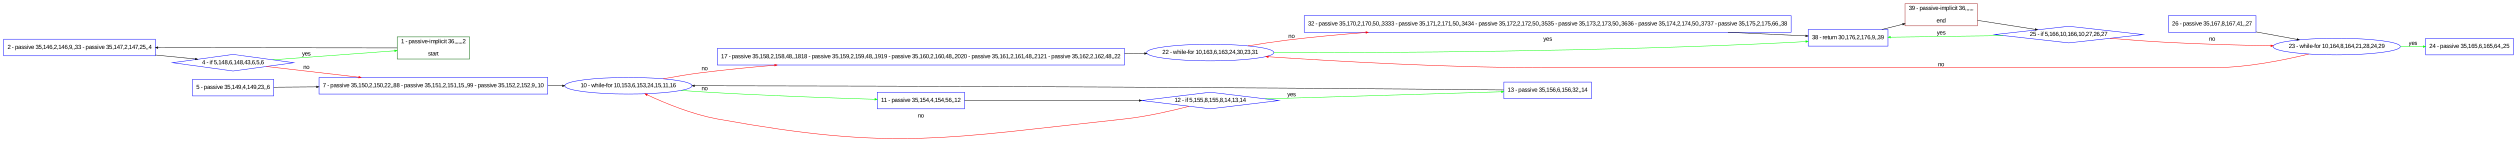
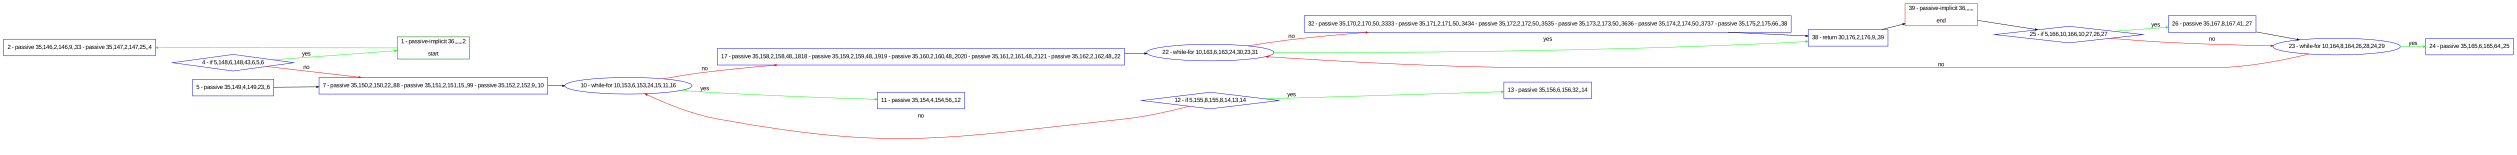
edge "25 - if 5,166,10,166,10,27,26,27" -> "38 - return 30,176,2,176,9,,39": now "25 - if 5,166,10,166,10,27,26,27" -> "26 - passive 35,167,8,167,41,,27"
node "23 - while-for 10,164,8,164,21,28,24,29": label "23 - while-for 10,164,8,164,21,28,24,29" -> "23 - while-for 10,164,8,164,26,28,24,29"
edge "1 - passive-implicit 36,,,,,,2 start" -> "2 - passive 35,146,2,146,9,,33 - passive 35,147,2,147,25,,4": color #000000 -> #00ff00
edge "2 - passive 35,146,2,146,9,,33 - passive 35,147,2,147,25,,4" -> "4 - if 5,148,6,148,43,6,5,6": removed
edge "13 - passive 35,156,6,156,32,,14" -> "10 - while-for 10,153,6,153,24,15,11,16": removed
edge "10 - while-for 10,153,6,153,24,15,11,16" -> "11 - passive 35,154,4,154,56,,12": label "no" -> "yes"
edge "11 - passive 35,154,4,154,56,,12" -> "12 - if 5,155,8,155,8,14,13,14": removed
